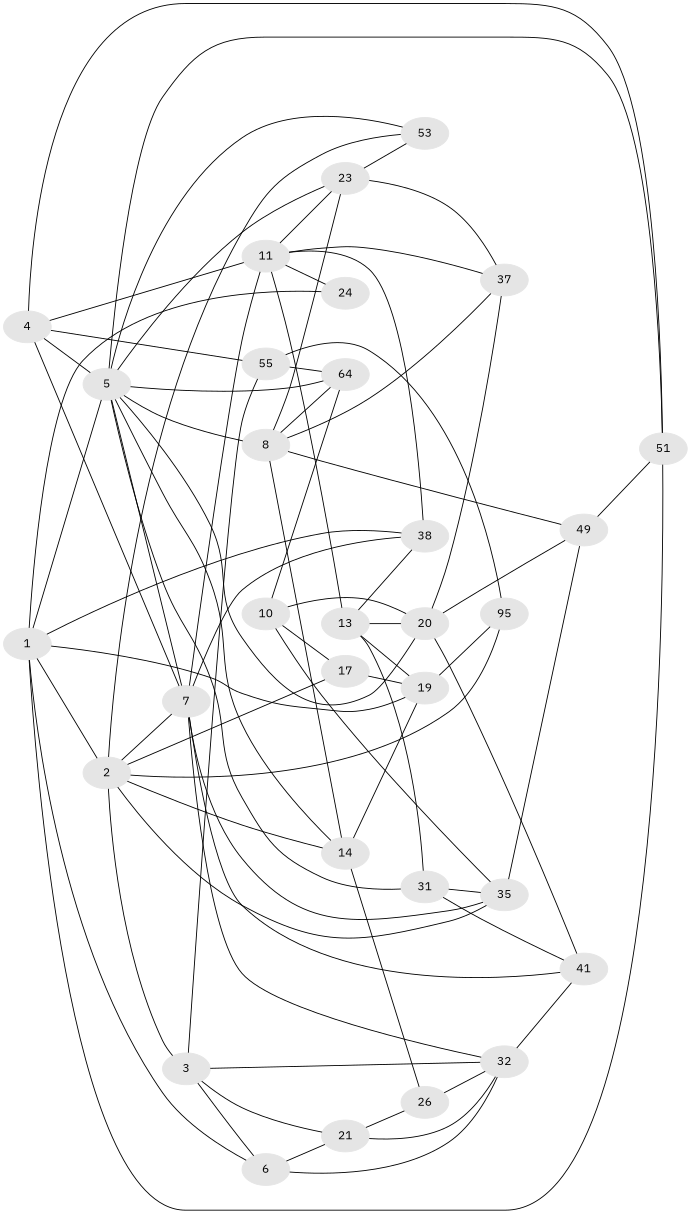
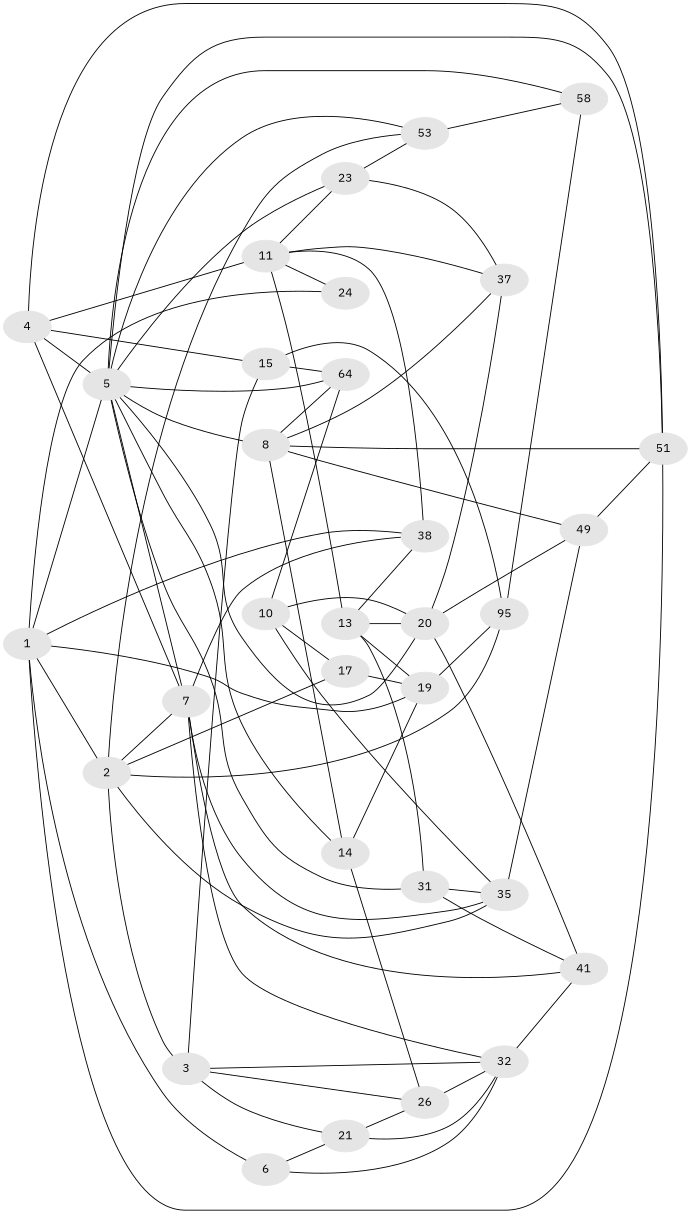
node "58": added
edge "23" -- "8": now "51" -- "8"
node "55": label "55" -> "15"
edge "11" -- "7": removed
edge "2" -- "14": removed
edge "3" -- "6": now "3" -- "26"
